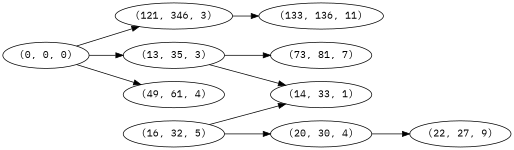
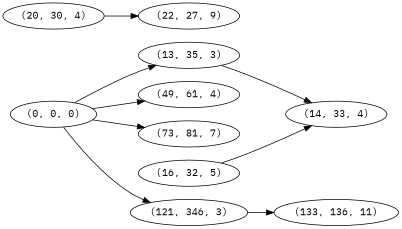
edge "(13, 35, 3)" -> "(73, 81, 7)": now "(0, 0, 0)" -> "(73, 81, 7)"
node "(14, 33, 1)": label "(14, 33, 1)" -> "(14, 33, 4)"
edge "(16, 32, 5)" -> "(20, 30, 4)": removed
